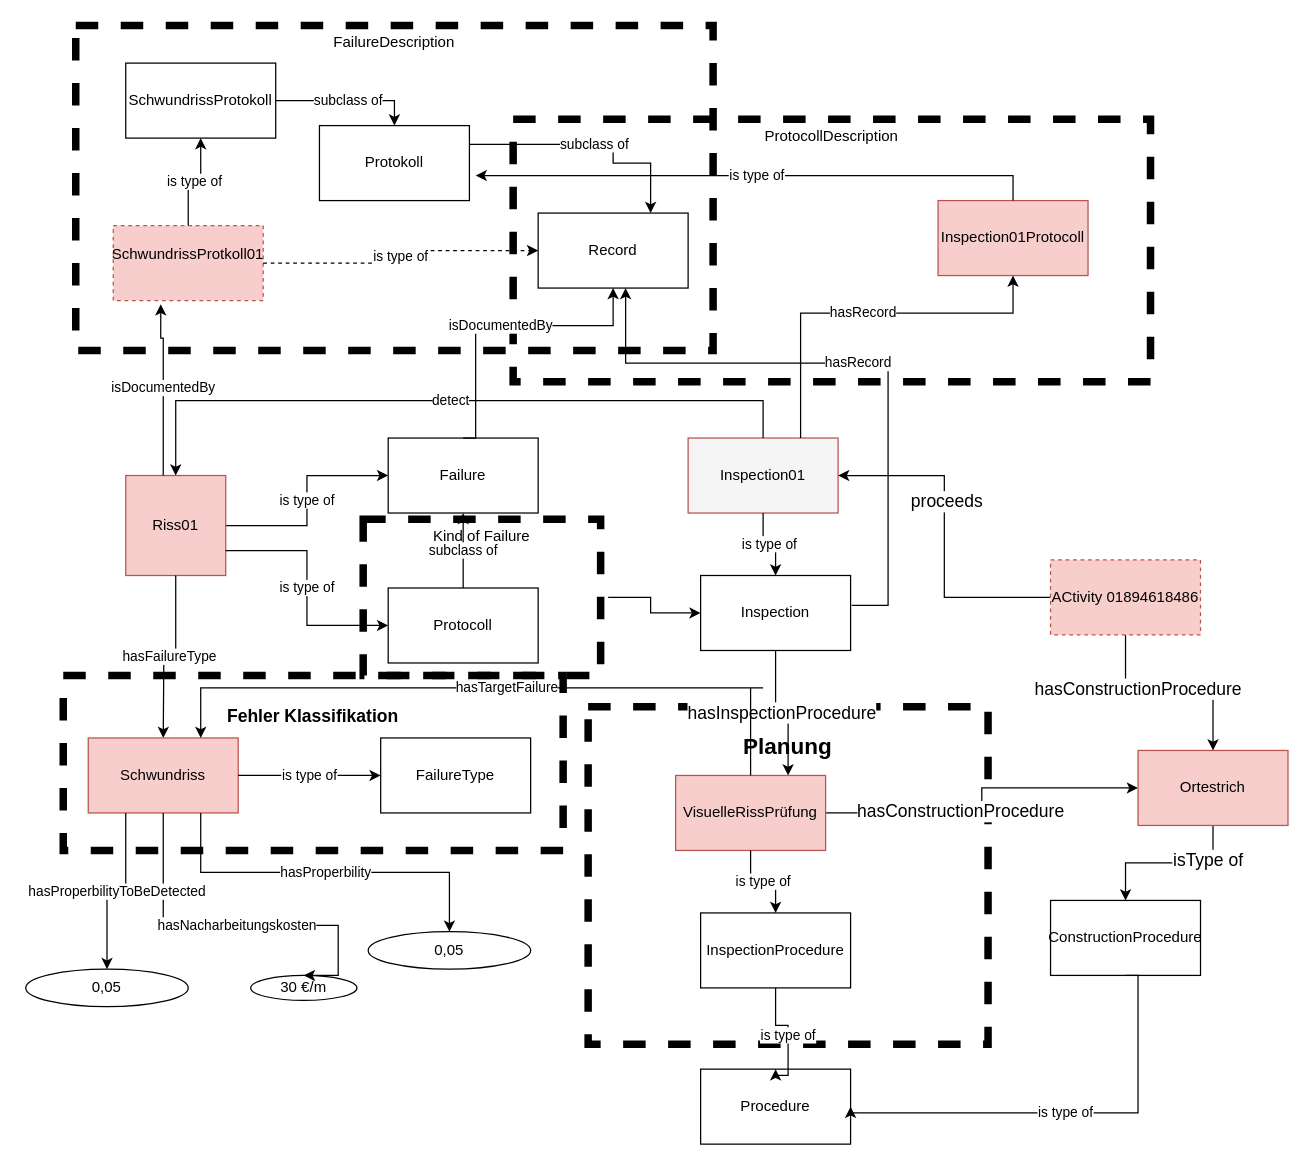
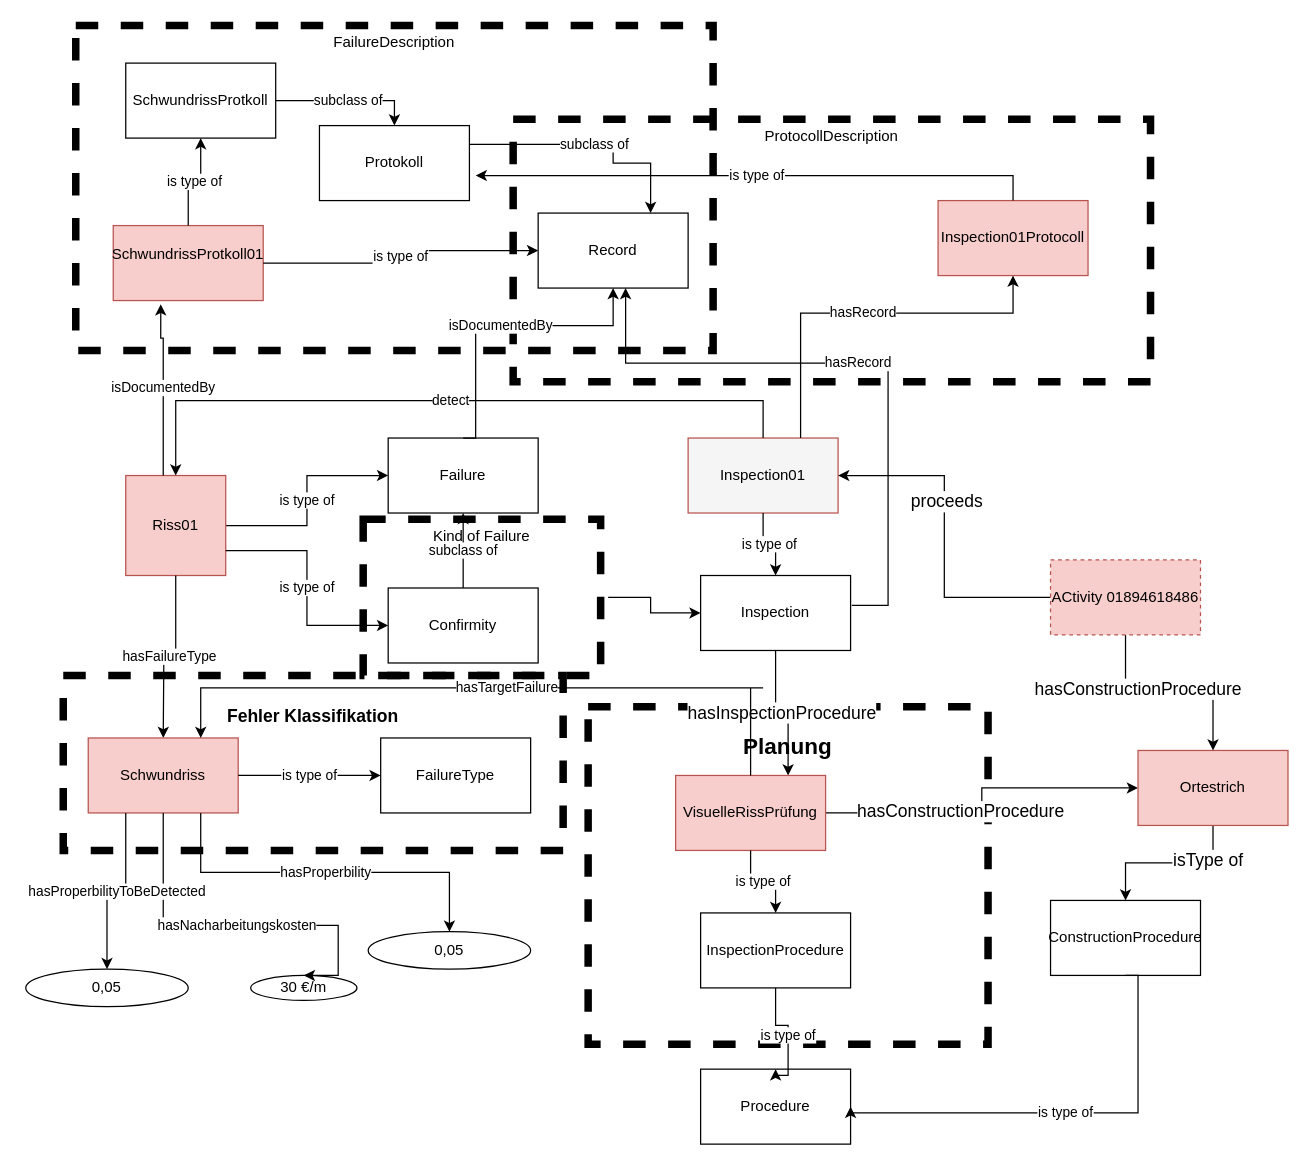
node "SchwundrissProtokoll": label "SchwundrissProtokoll" -> "SchwundrissProtkoll"
node "SchwundrissProtkoll01": style dashed -> solid
edge "SchwundrissProtkoll01" -> "Record": style dashed -> solid
node "Protocoll": label "Protocoll" -> "Confirmity"
